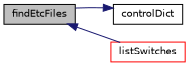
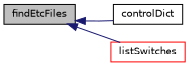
edge "findEtcFiles" -> "controlDict": reversed
